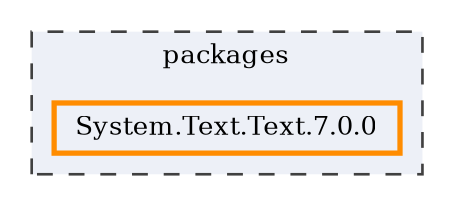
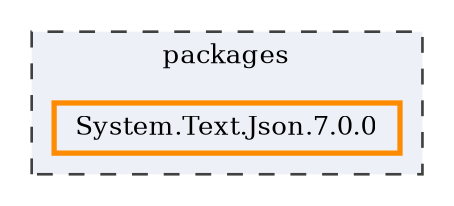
node "System.Text.Text.7.0.0": label "System.Text.Text.7.0.0" -> "System.Text.Json.7.0.0"
